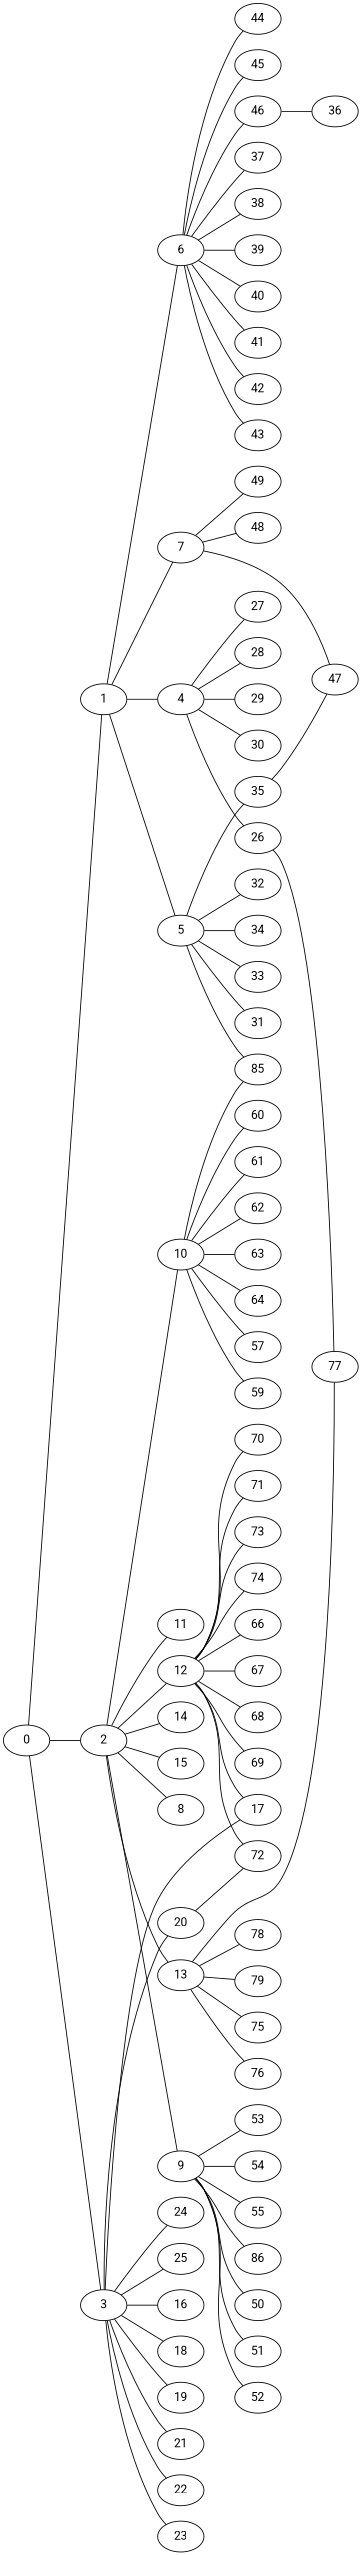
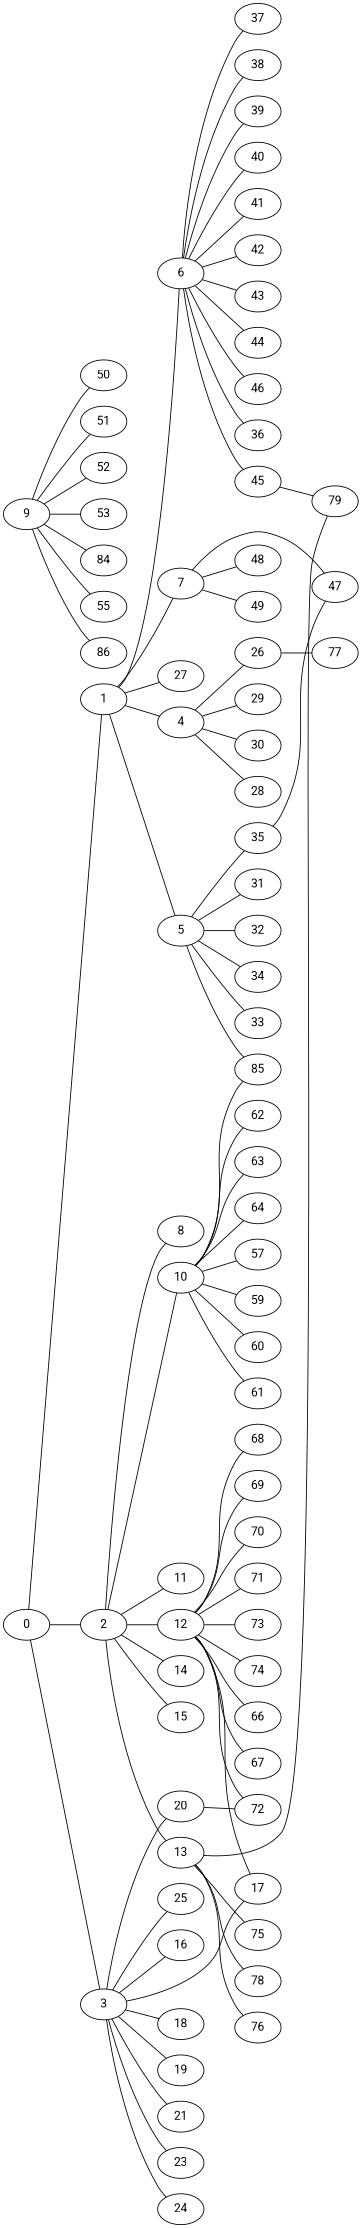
edge "46" -- "36": now "6" -- "36"
edge "45" -- "79": added
edge "27" -- "4": now "27" -- "1"
edge "77" -- "13": removed
edge "2" -- "9": removed
node "54": label "54" -> "84"
node "22": removed
